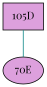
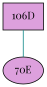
node "105D": label "105D" -> "106D"
